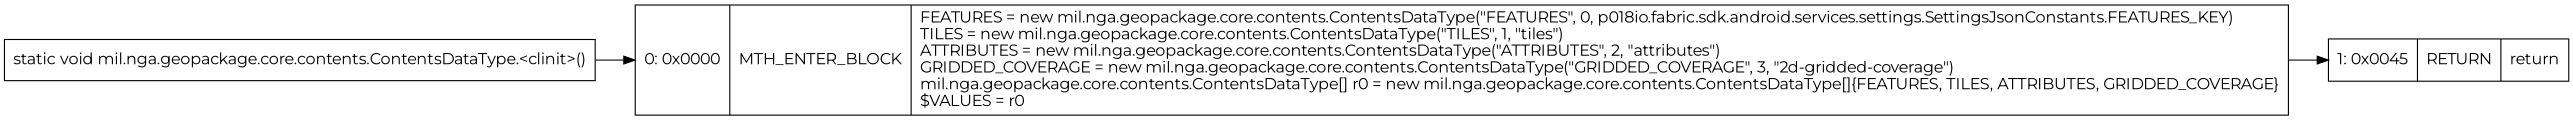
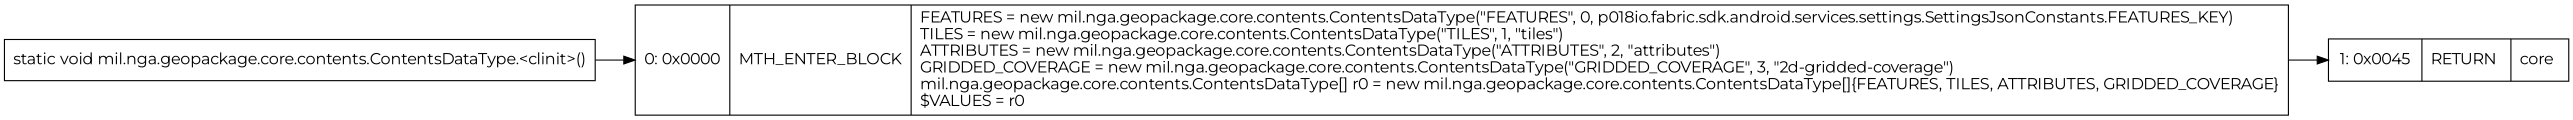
node "1: 0x0045": text "return" -> "core"
